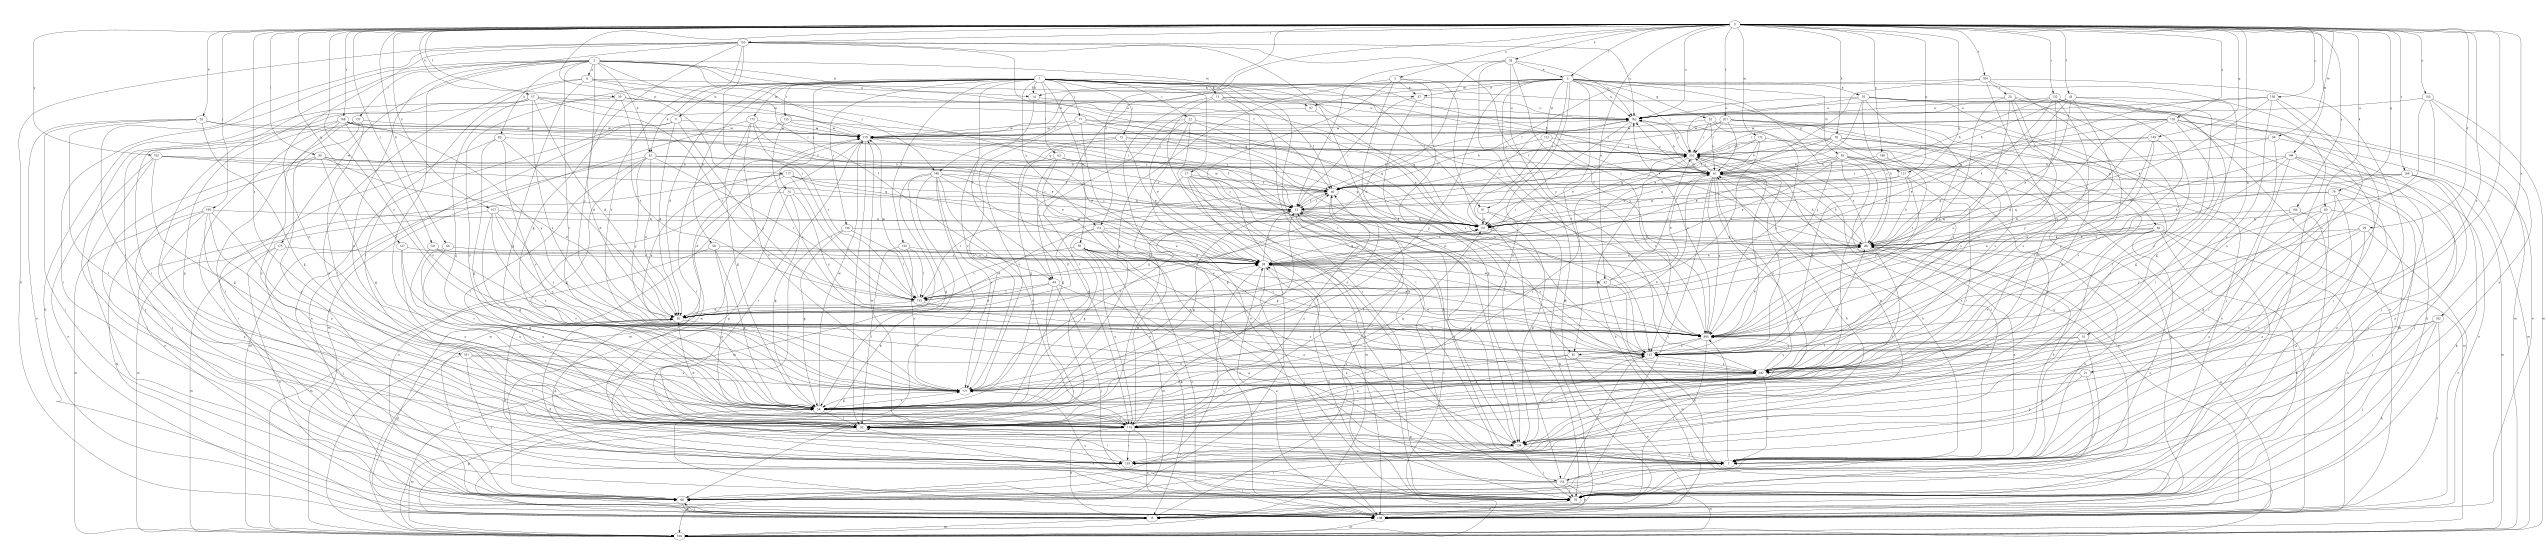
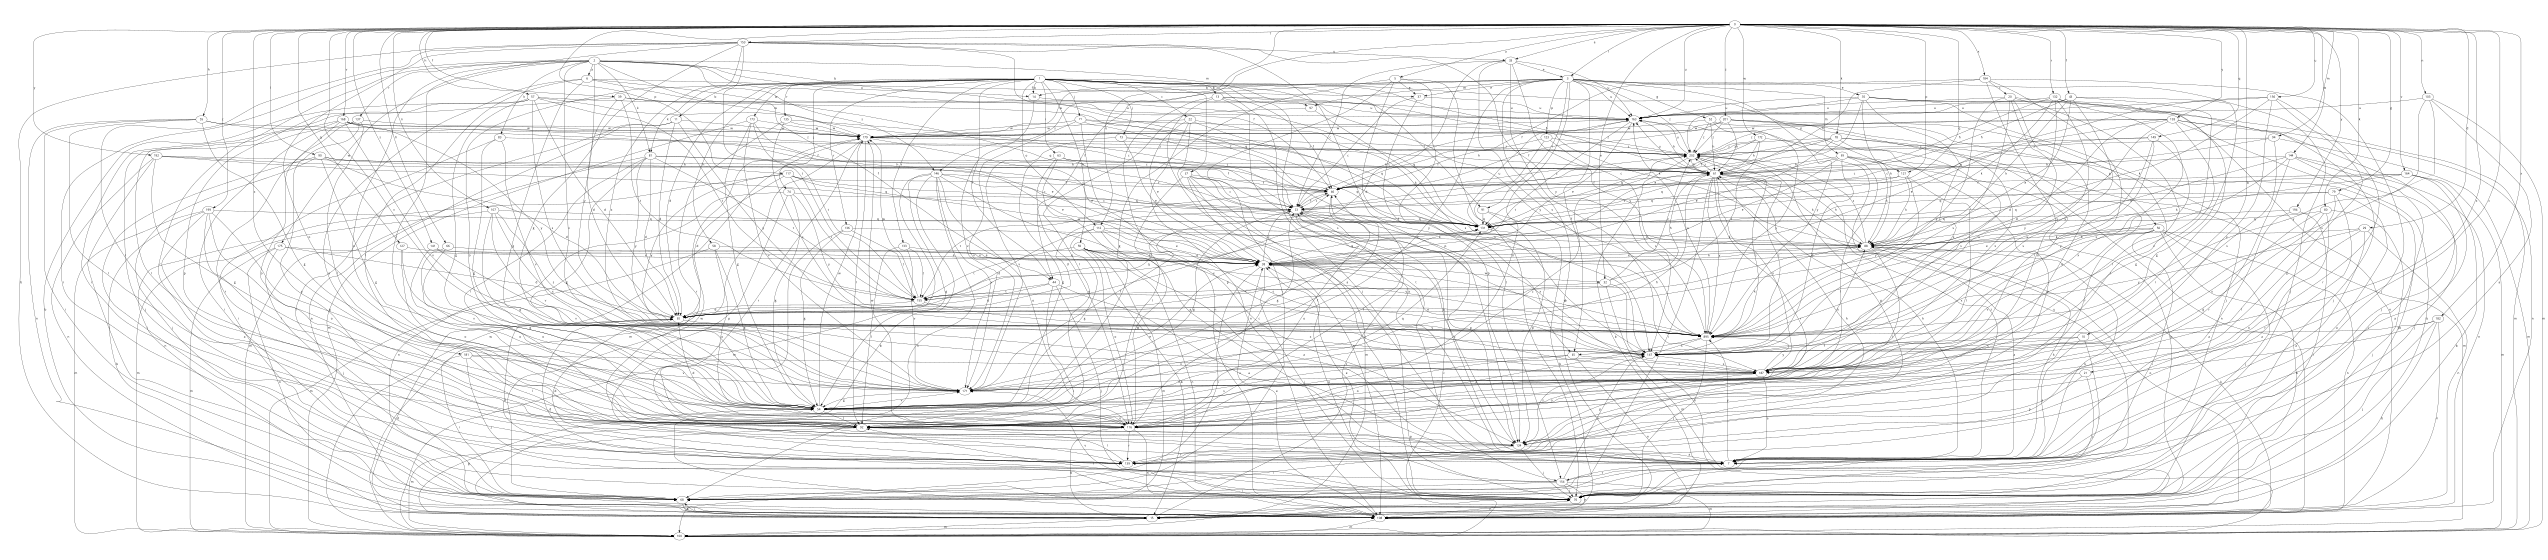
edge "153" -> "163": now "153" -> "33"
edge "23" -> "179": removed, label "w"
node "186": removed
edge "83" -> "30": now "175" -> "30"
edge "73" -> "54": removed, label "g"
